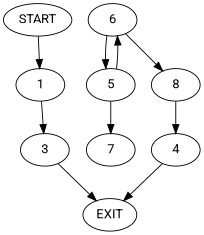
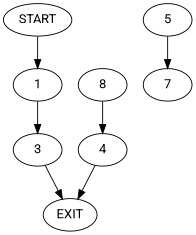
node "6": removed
